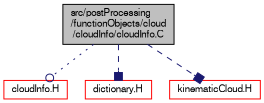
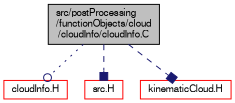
node "dictionary.H": label "dictionary.H" -> "src.H"
